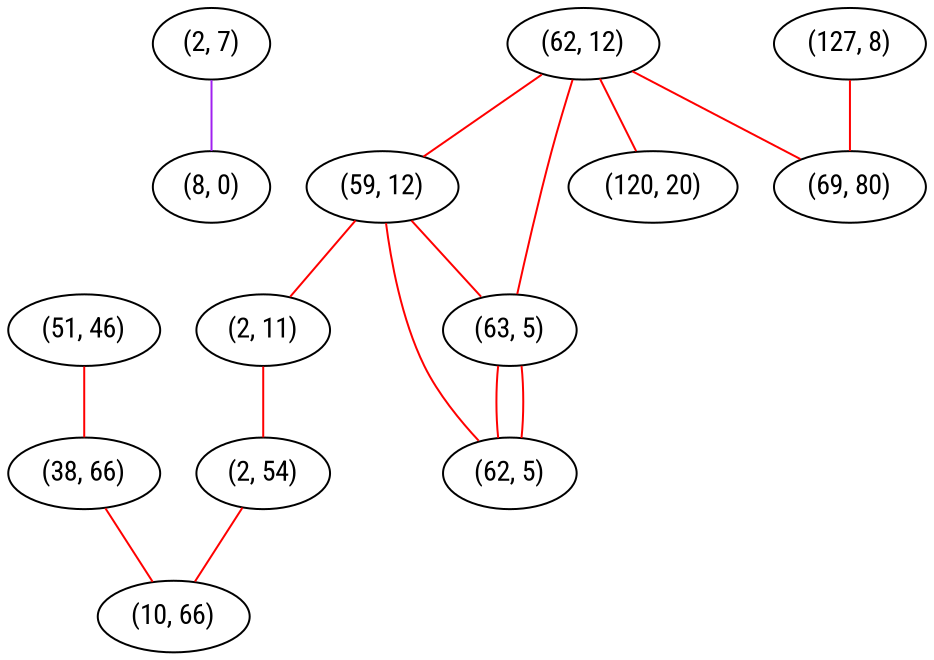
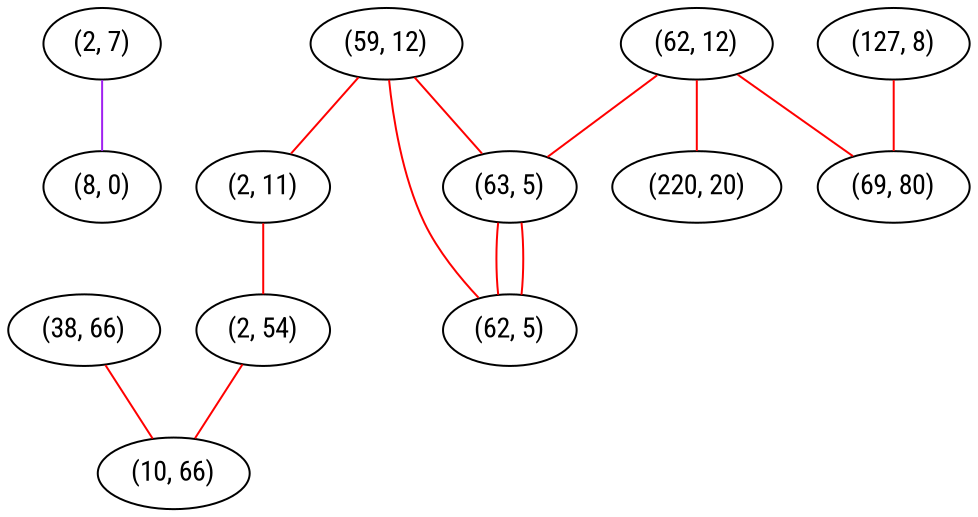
edge "(62, 12)" -- "(59, 12)": removed
node "(120, 20)": label "(120, 20)" -> "(220, 20)"
node "(51, 46)": removed
